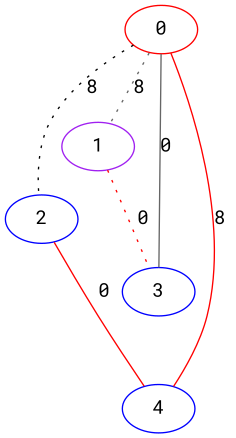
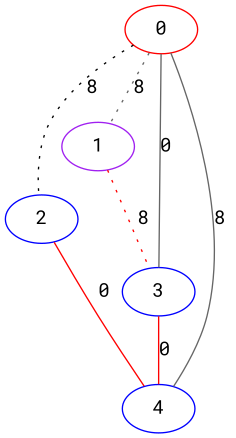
edge "1" -- "3": label "0" -> "8"
edge "0" -- "4": color red -> gray40
edge "3" -- "4": added, label "0"
